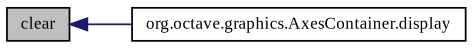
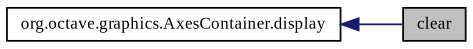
edge "org.octave.graphics.AxesContainer.display" -> "clear": reversed
